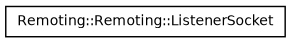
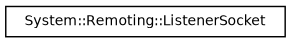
node "Remoting::Remoting::ListenerSocket": label "Remoting::Remoting::ListenerSocket" -> "System::Remoting::ListenerSocket"
